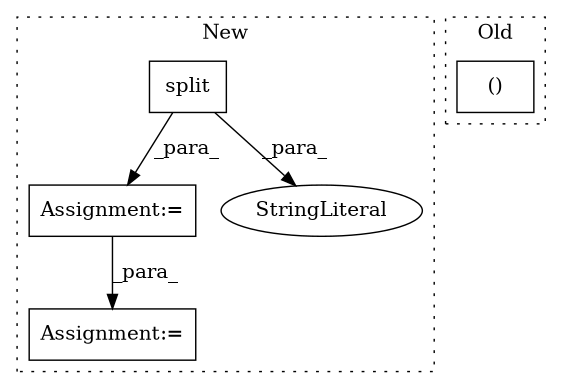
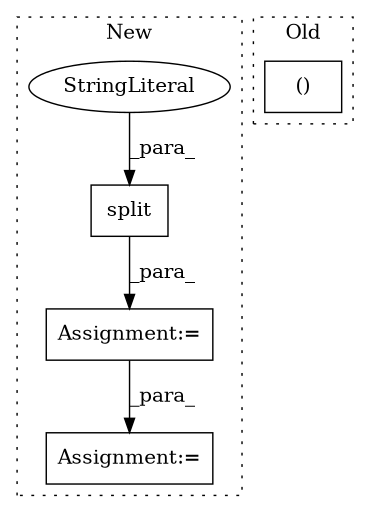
edge "split" -> "StringLiteral": reversed
